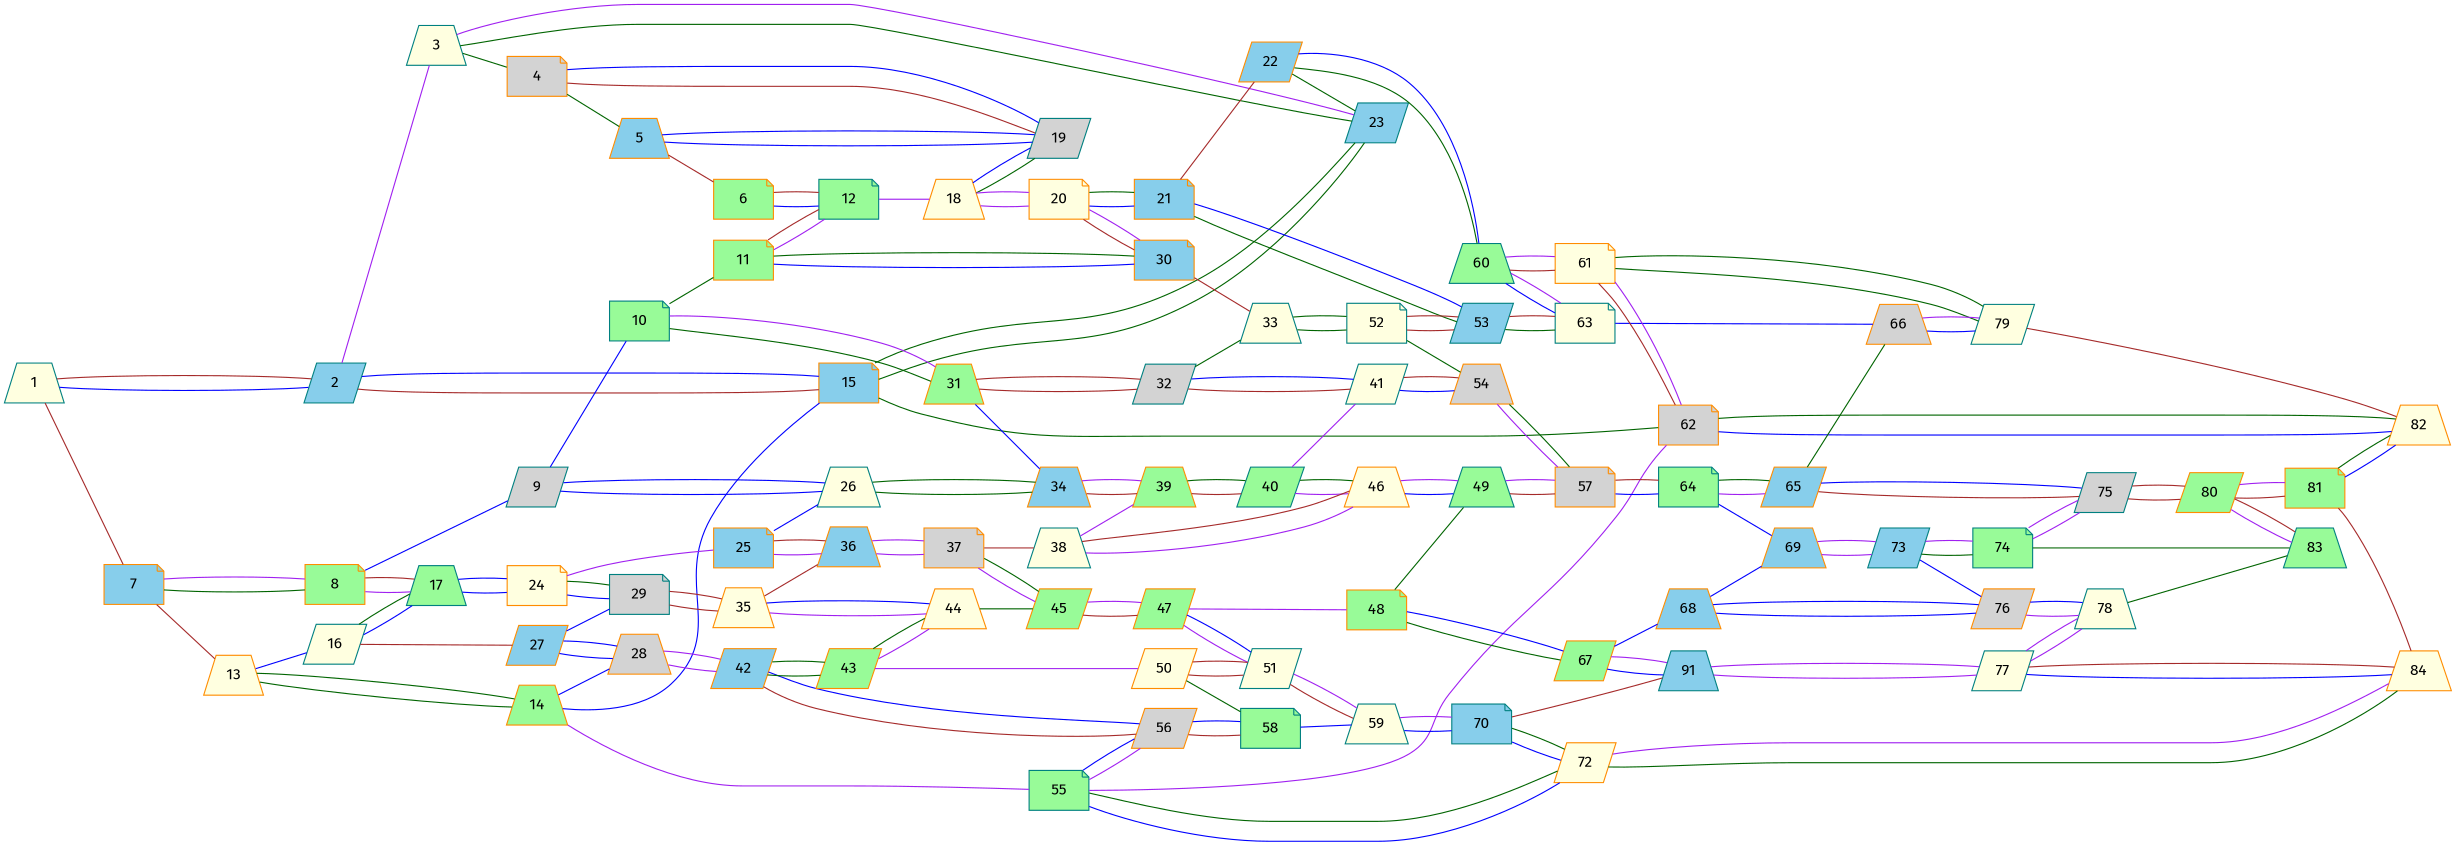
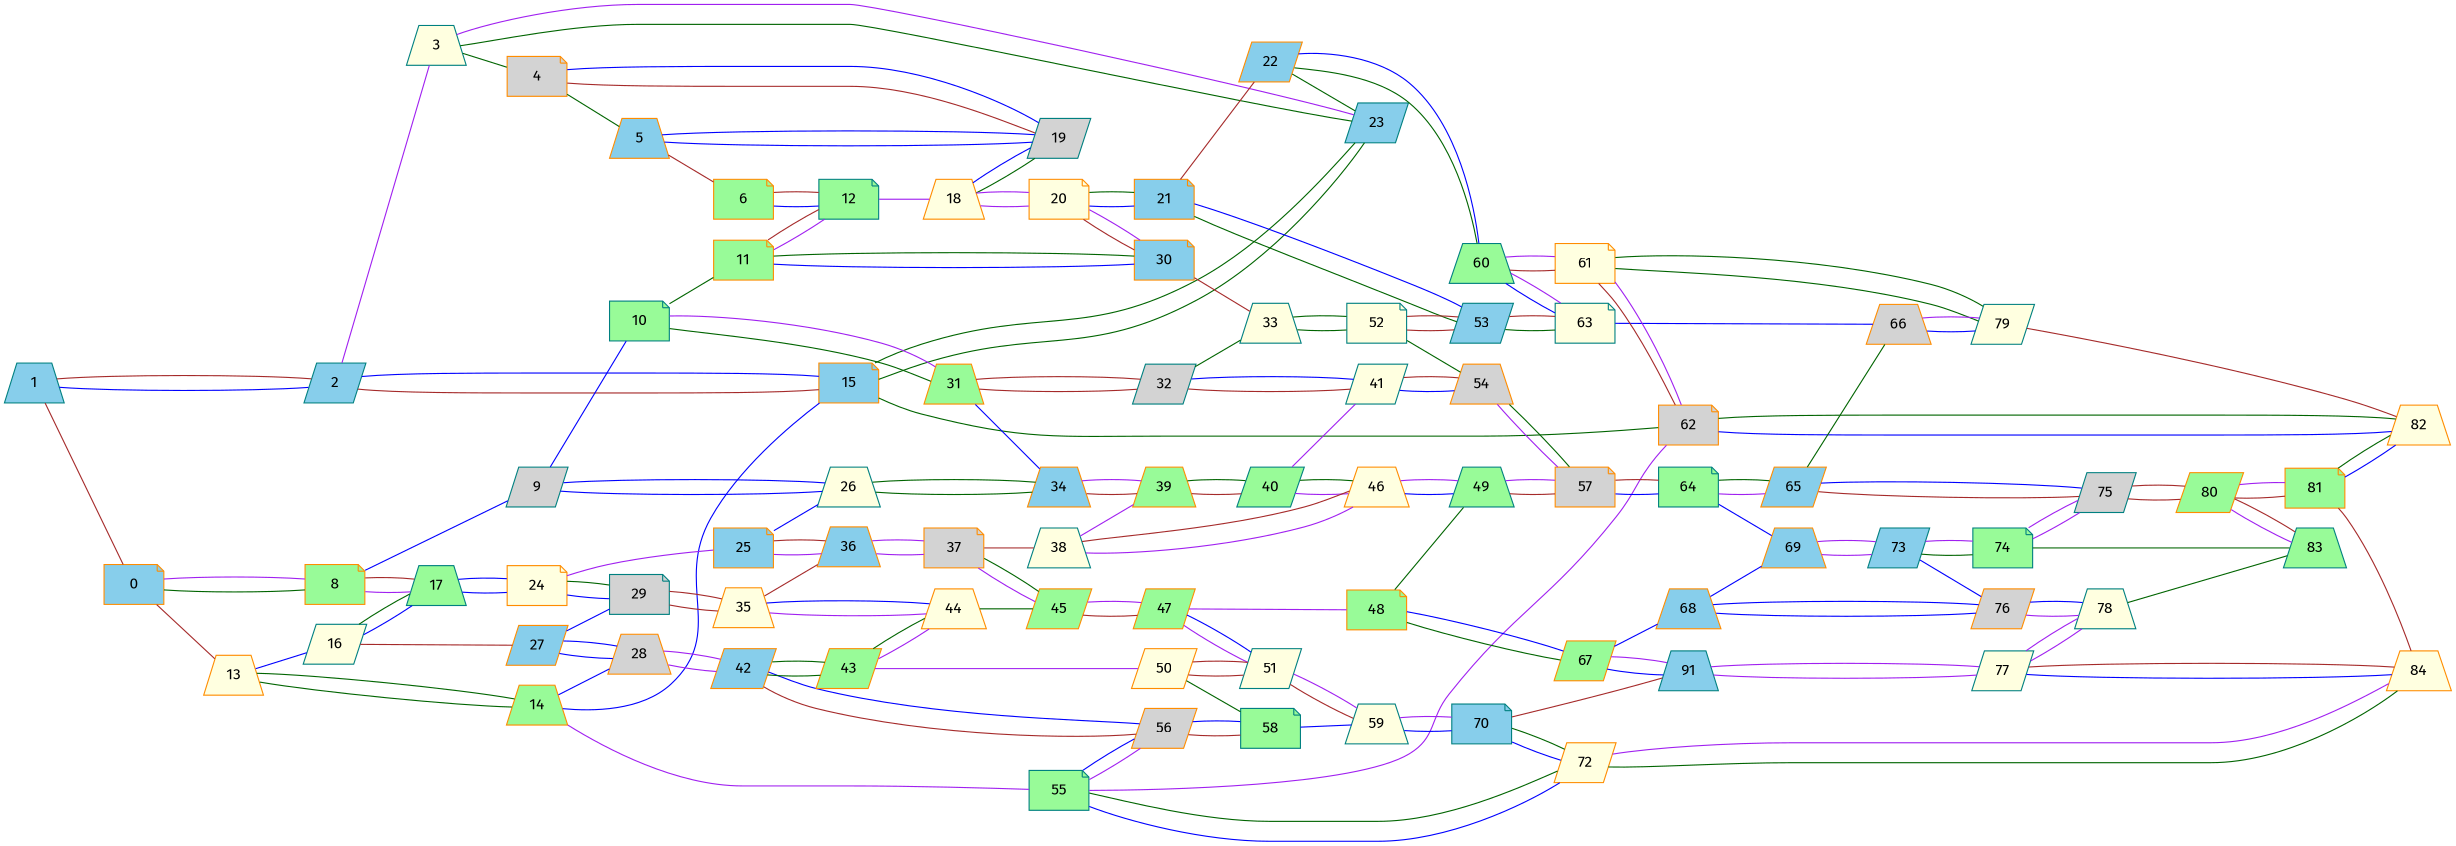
node "1": fillcolor lightyellow -> skyblue
node "7": label "7" -> "0"
